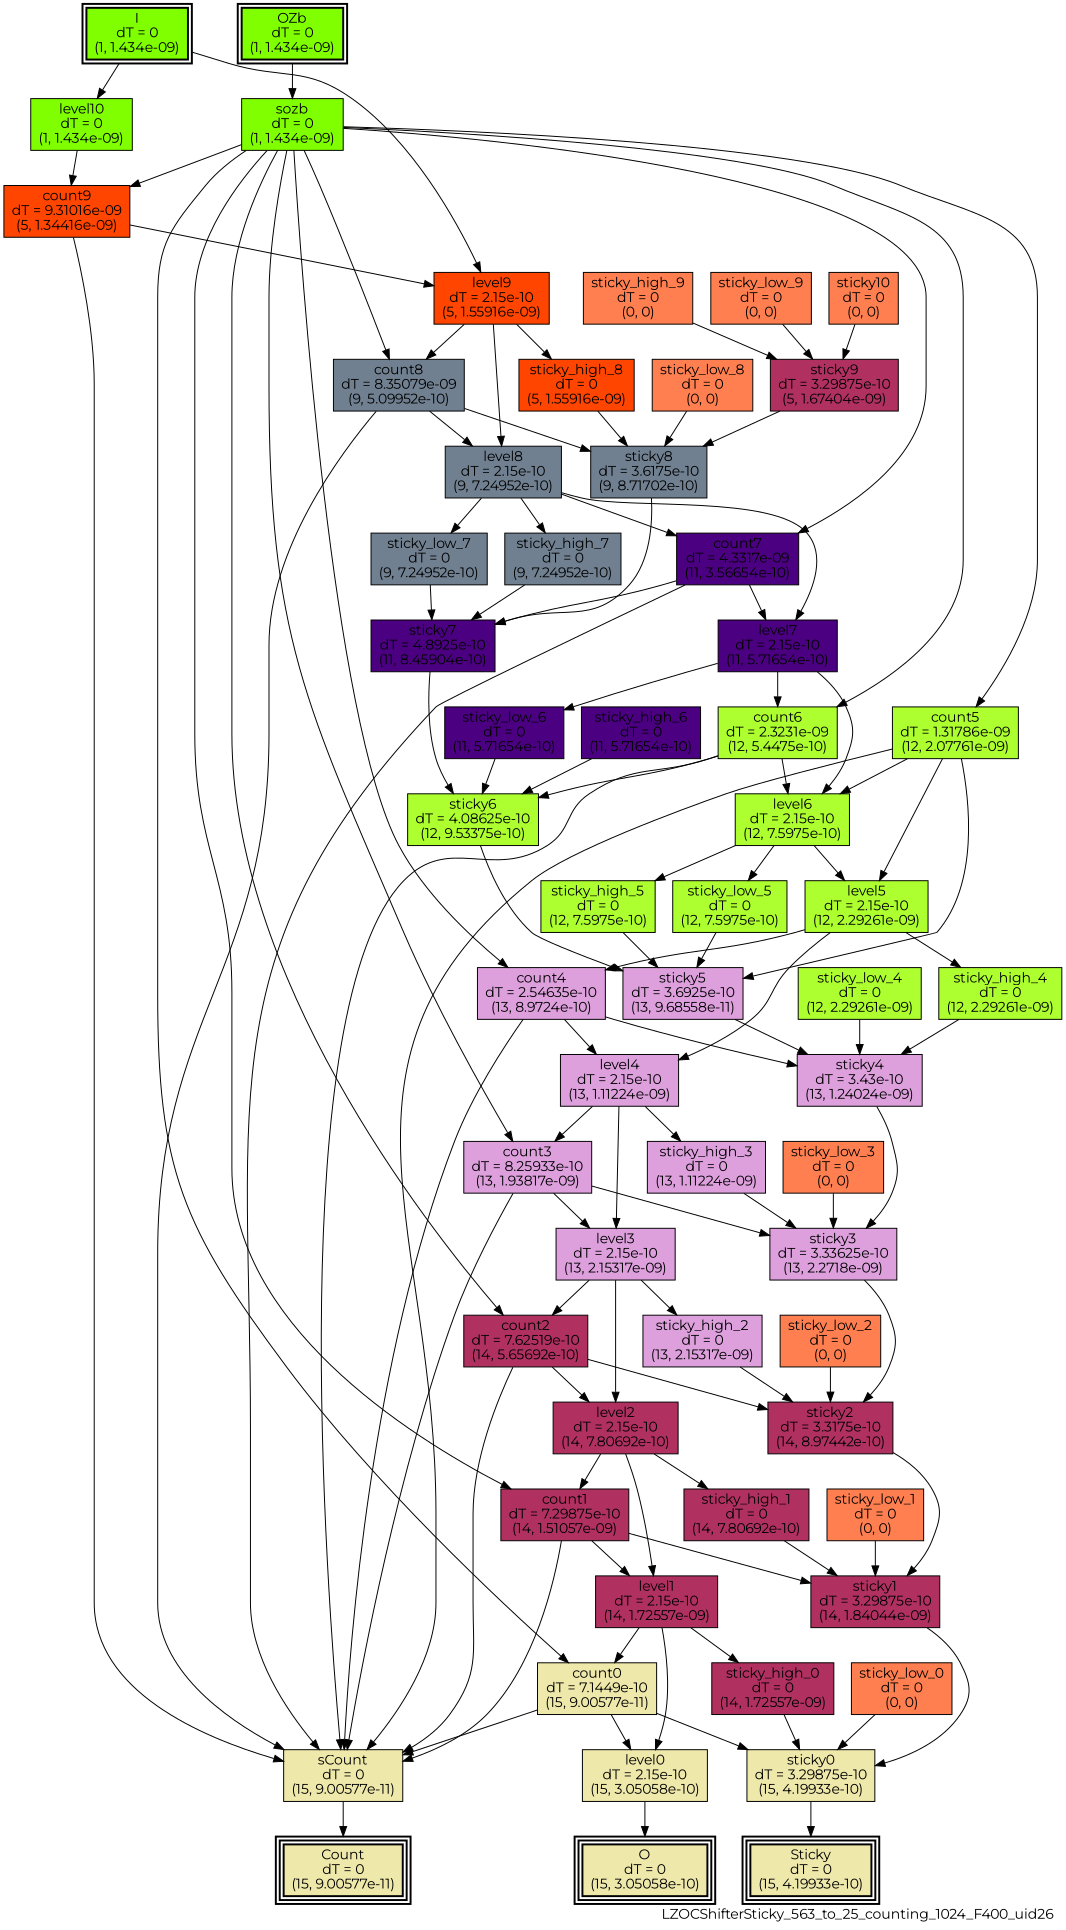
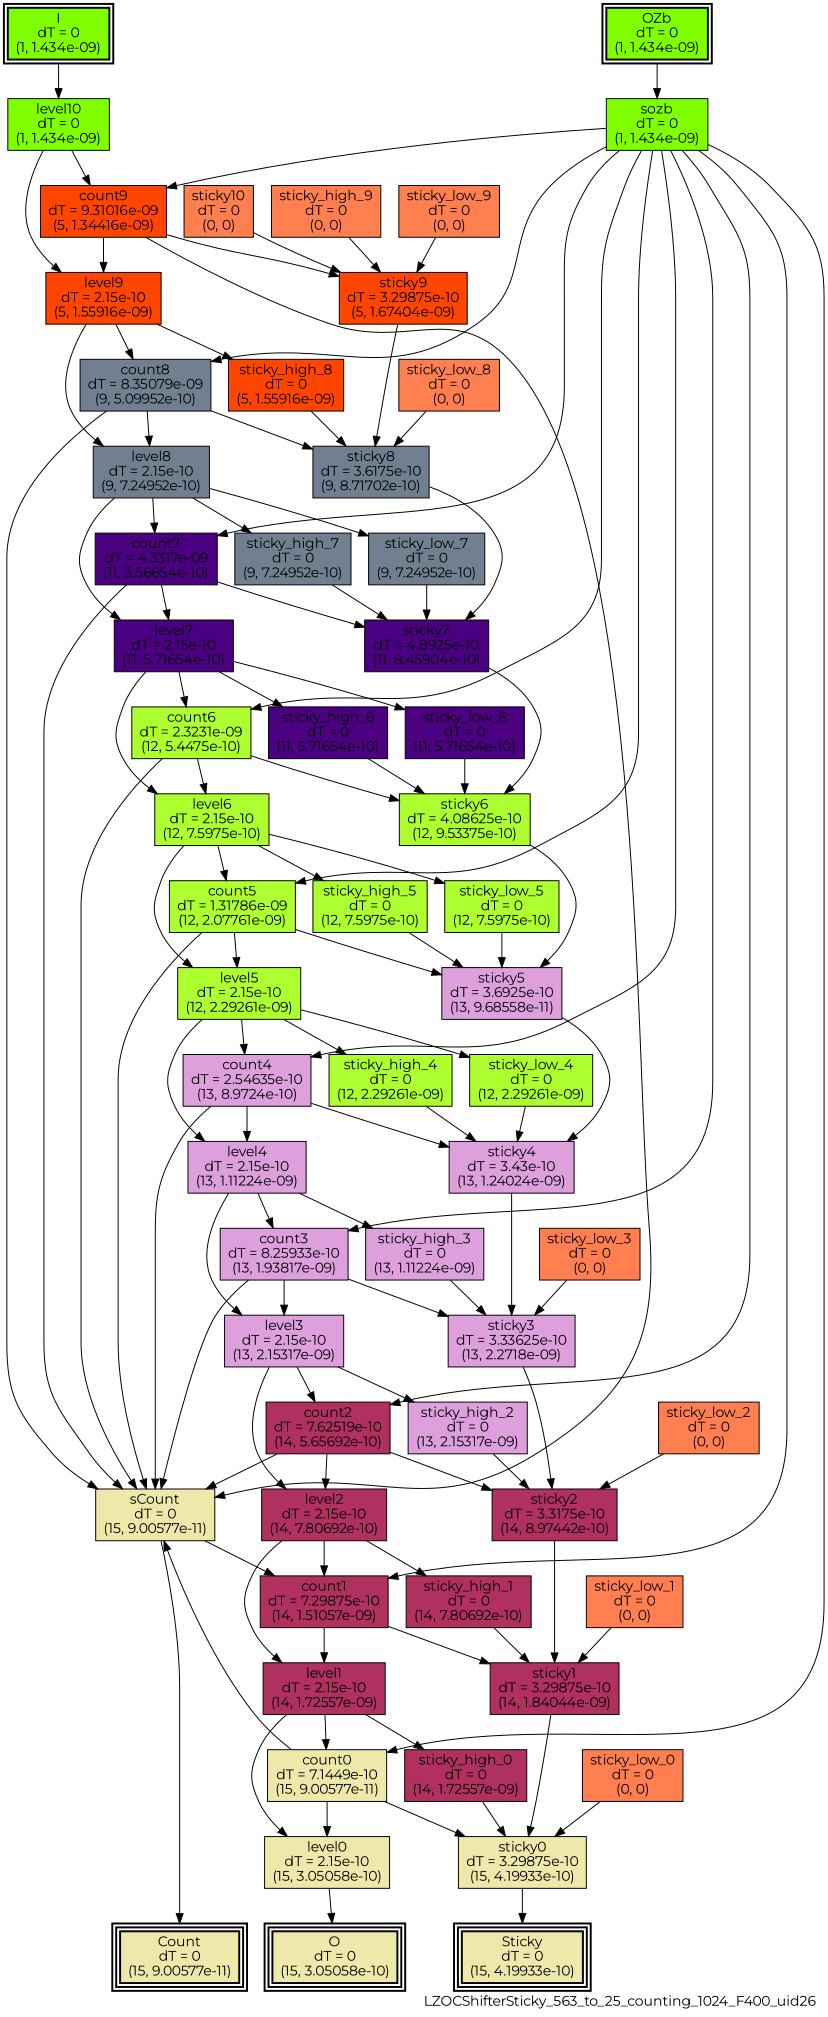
edge "I dT = 0 (1, 1.434e-09)" -> "level9 dT = 2.15e-10 (5, 1.55916e-09)": now "level10 dT = 0 (1, 1.434e-09)" -> "level9 dT = 2.15e-10 (5, 1.55916e-09)"
edge "count9 dT = 9.31016e-09 (5, 1.34416e-09)" -> "sticky9 dT = 3.29875e-10 (5, 1.67404e-09)": added
node "sticky9 dT = 3.29875e-10 (5, 1.67404e-09)": fillcolor maroon -> orangered
edge "level7 dT = 2.15e-10 (11, 5.71654e-10)" -> "sticky_high_6 dT = 0 (11, 5.71654e-10)": added
edge "count5 dT = 1.31786e-09 (12, 2.07761e-09)" -> "level6 dT = 2.15e-10 (12, 7.5975e-10)": reversed
edge "level5 dT = 2.15e-10 (12, 2.29261e-09)" -> "sticky_low_4 dT = 0 (12, 2.29261e-09)": added
edge "count1 dT = 7.29875e-10 (14, 1.51057e-09)" -> "sCount dT = 0 (15, 9.00577e-11)": reversed
